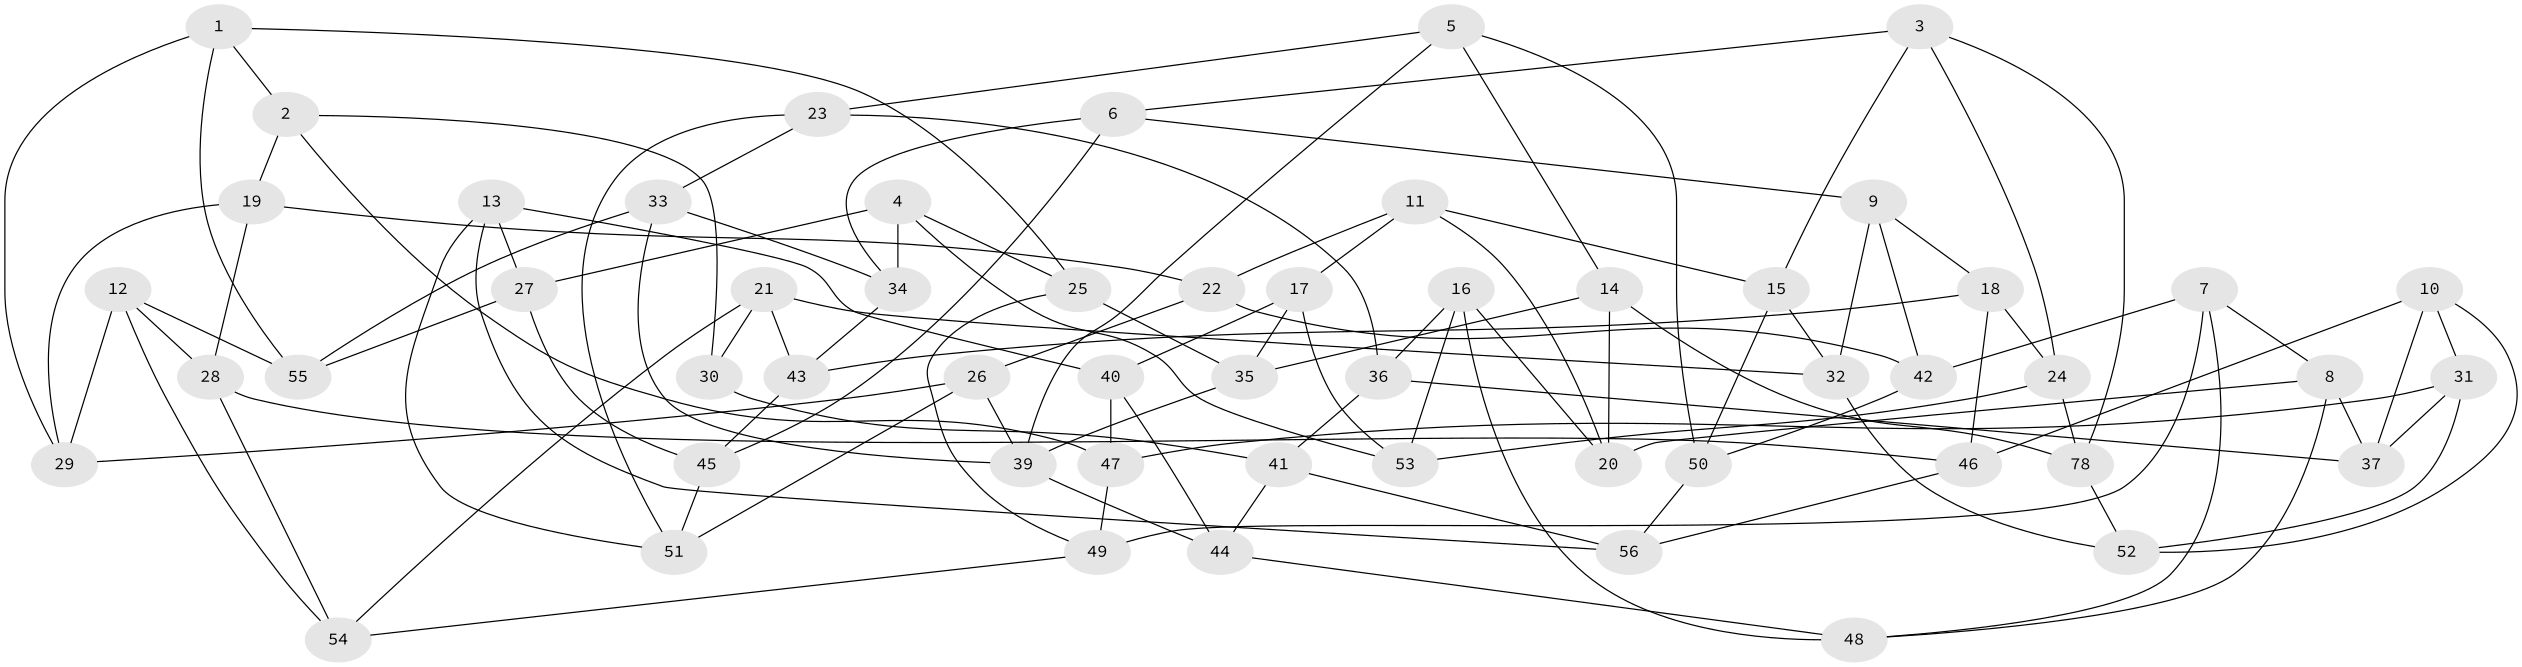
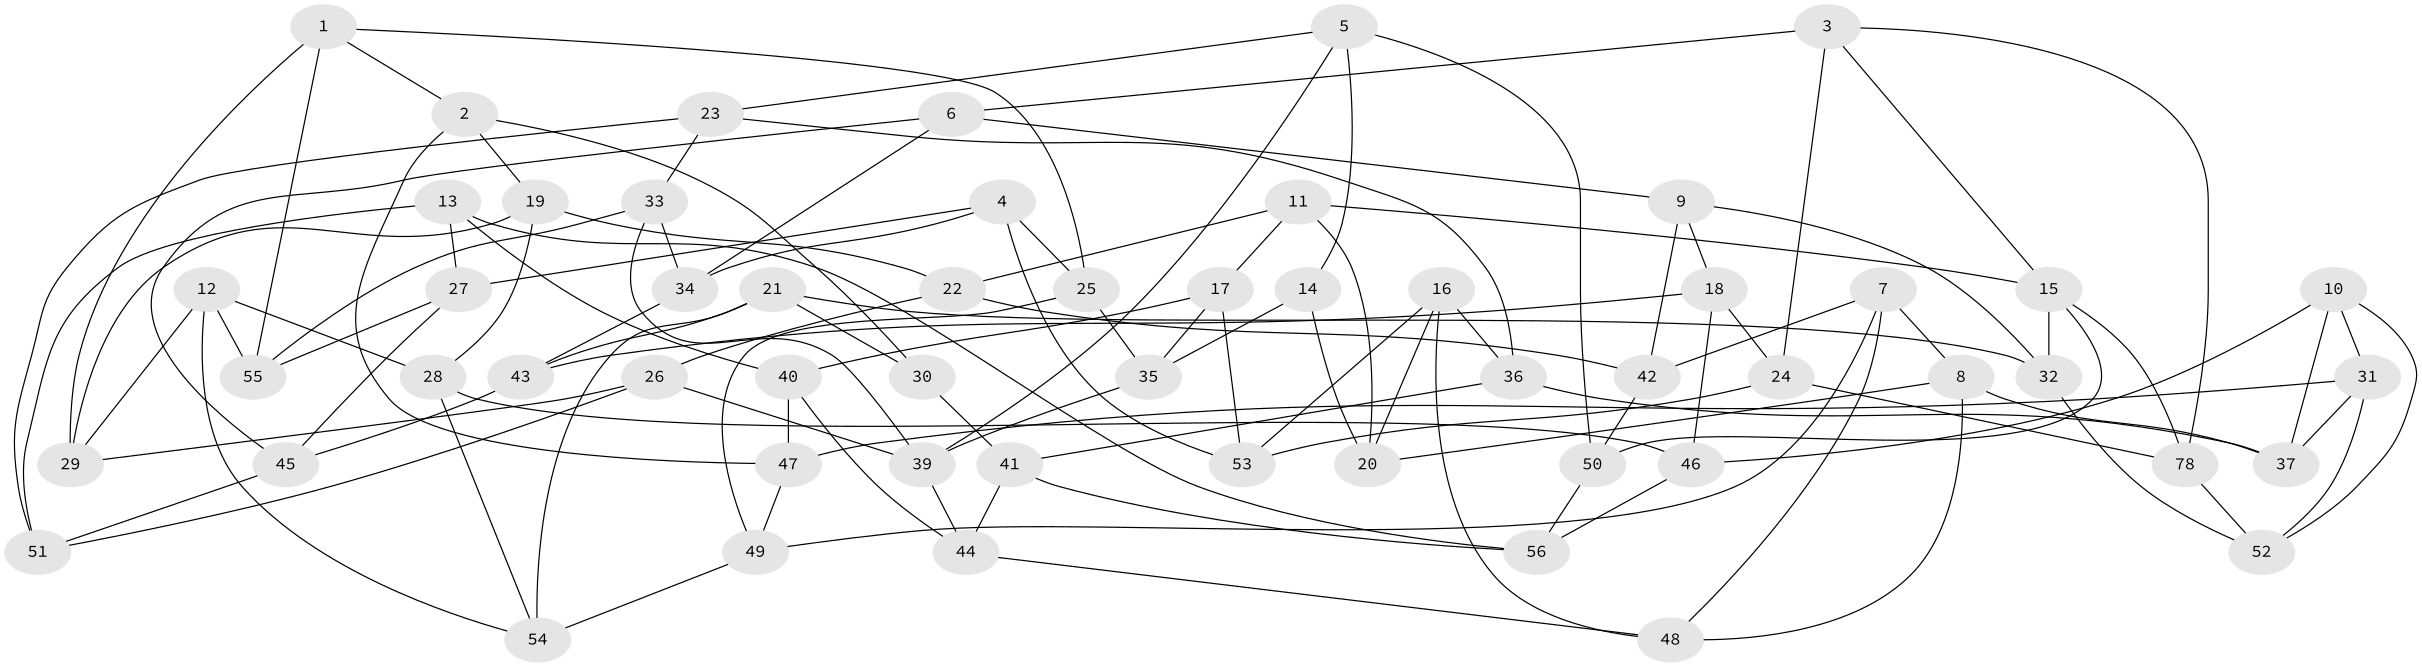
edge "14" -- "78": now "15" -- "78"
